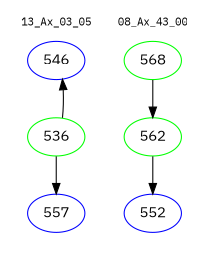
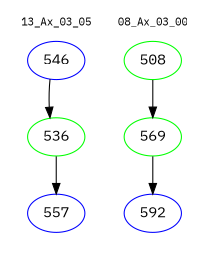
cluster "08_Ax_43_00": label "08_Ax_43_00" -> "08_Ax_03_00"
node "568": label "568" -> "508"
edge "536" -> "546": reversed
node "562": label "562" -> "569"
node "552": label "552" -> "592"
